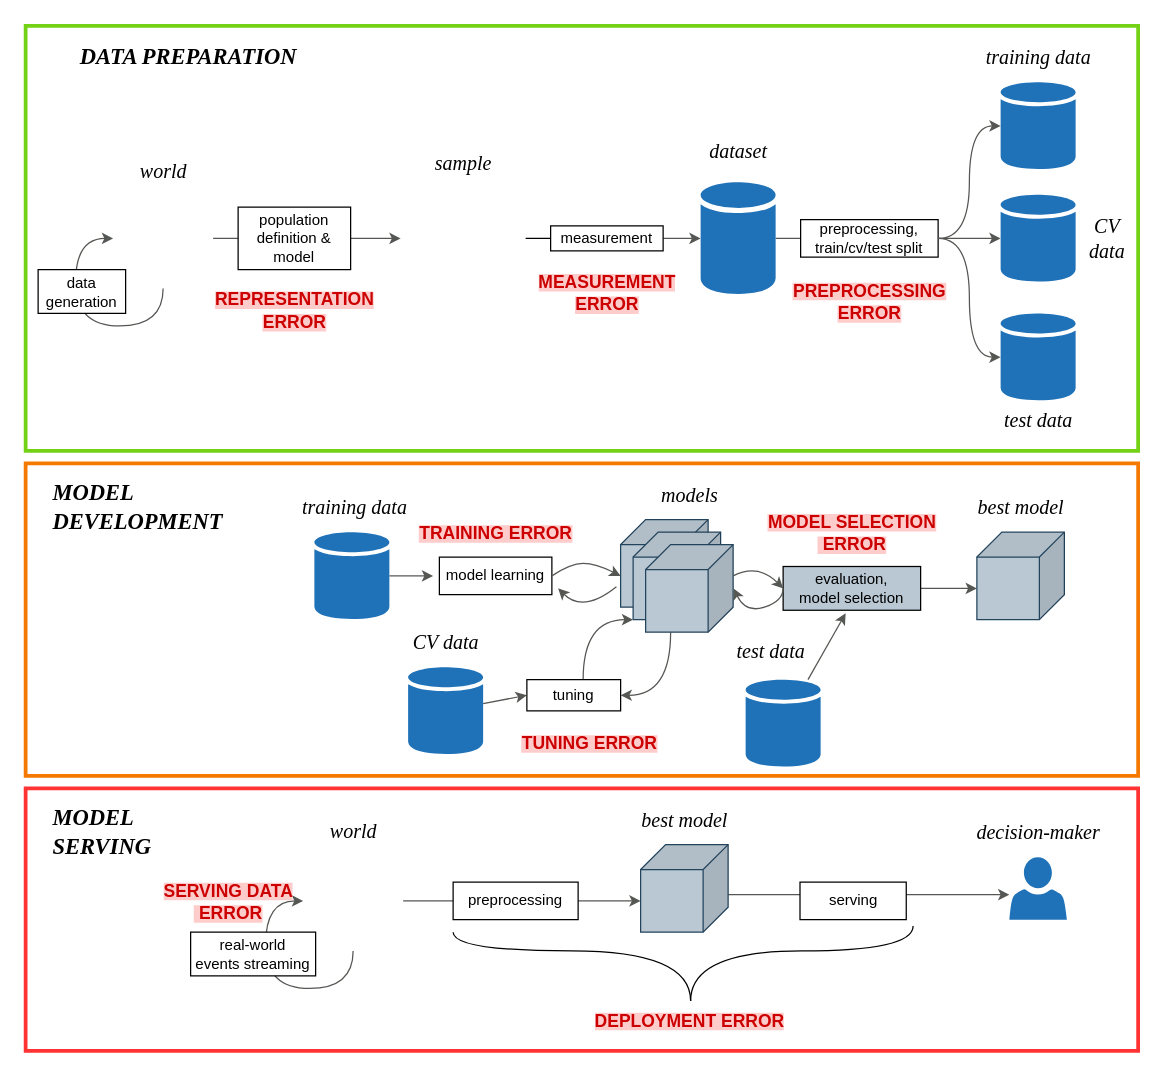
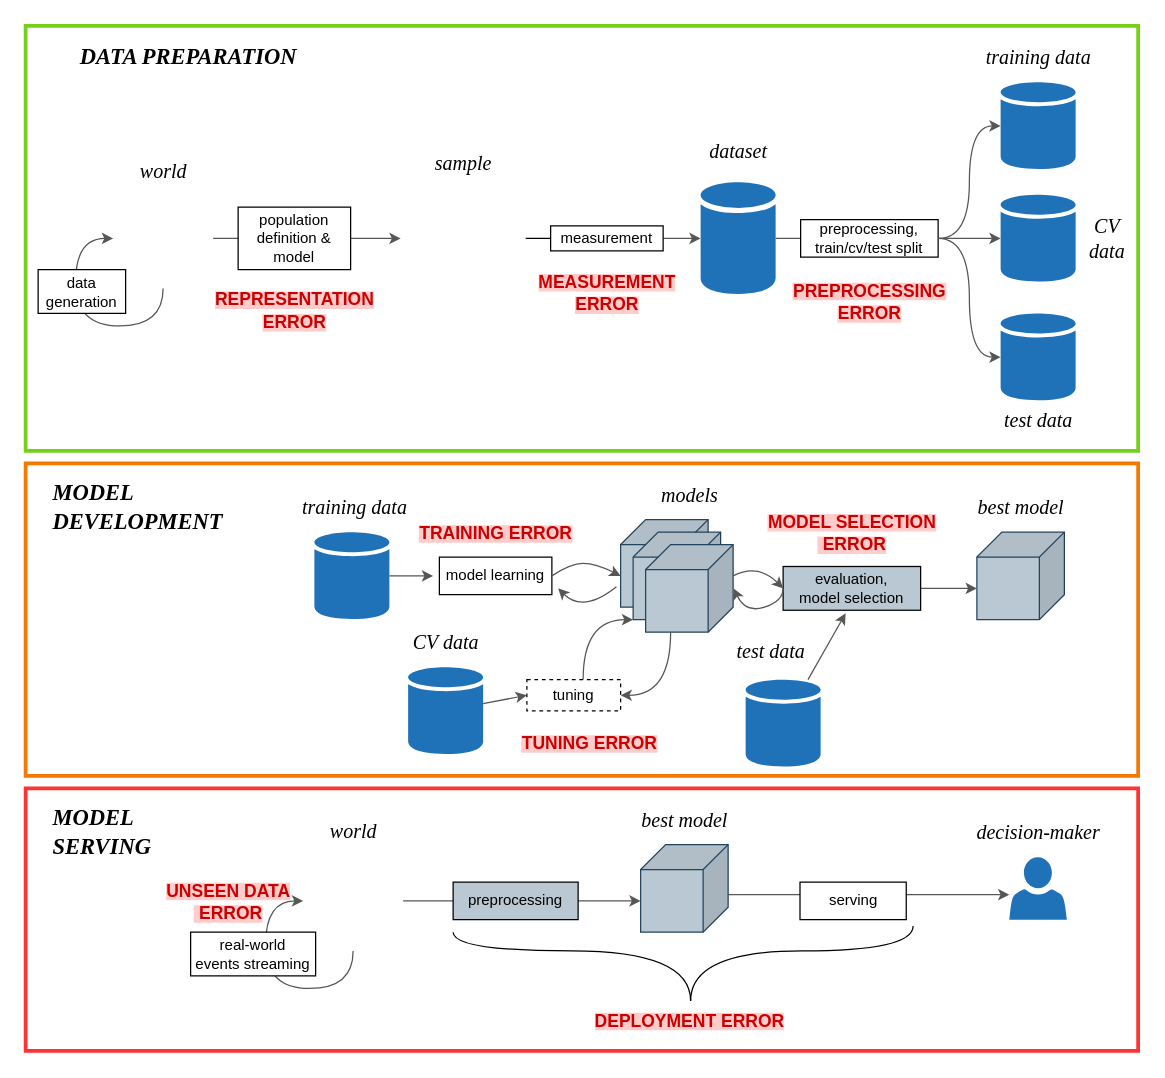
node "tuning": style solid -> dashed
node "SERVING DATA ERROR": label "SERVING DATA ERROR" -> "UNSEEN DATA ERROR"
node "preprocessing": fillcolor #ffffff -> #bac8d3
